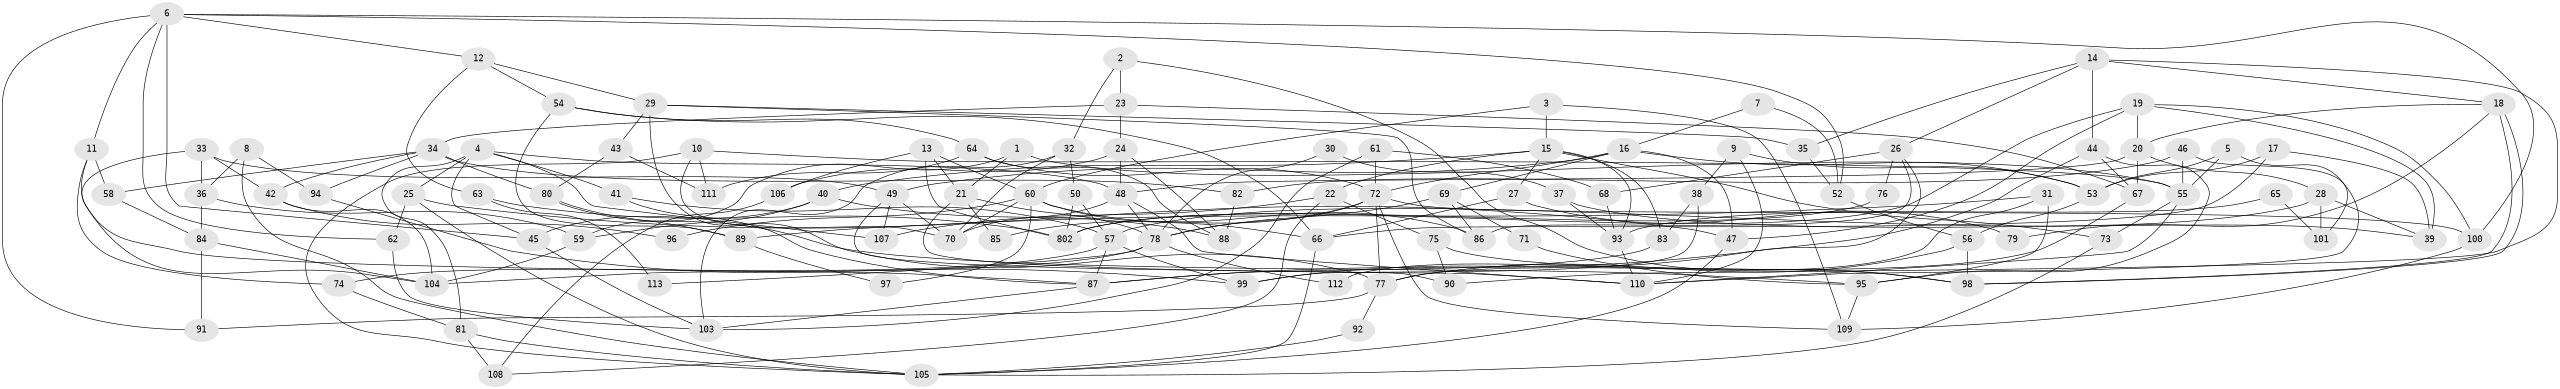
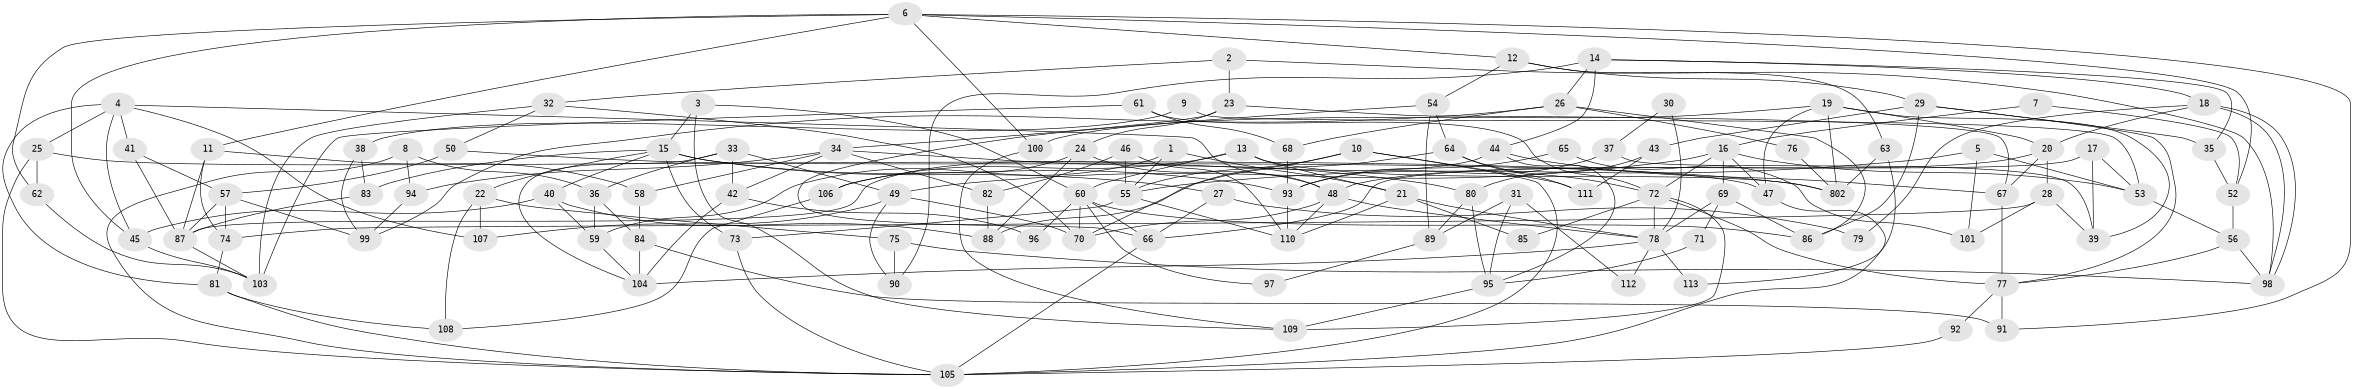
edge "72" -- "100": removed
edge "28" -- "57": now "28" -- "74"
edge "9" -- "110": removed
